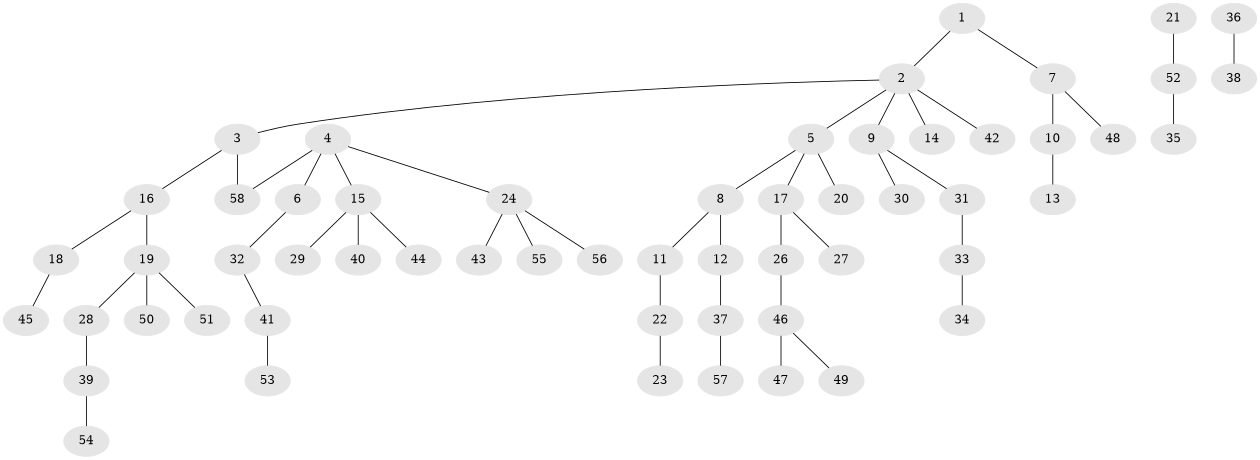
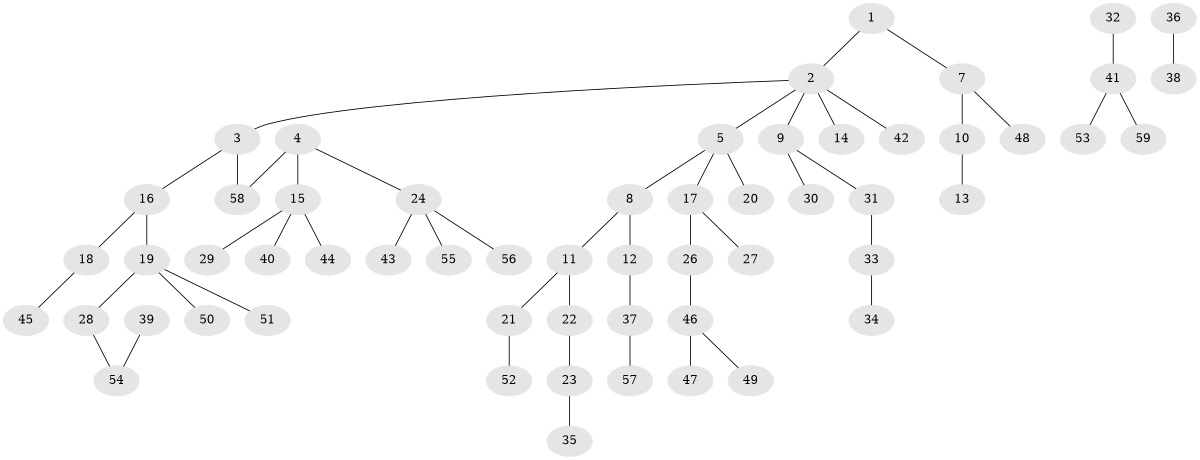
edge "52" -- "35": now "23" -- "35"
node "59": added
node "6": removed
edge "11" -- "21": added
edge "28" -- "39": now "28" -- "54"
